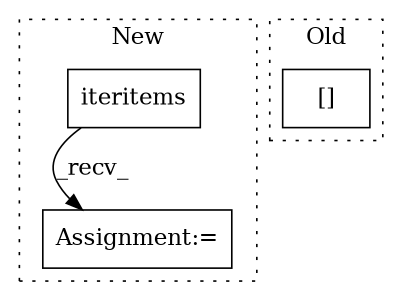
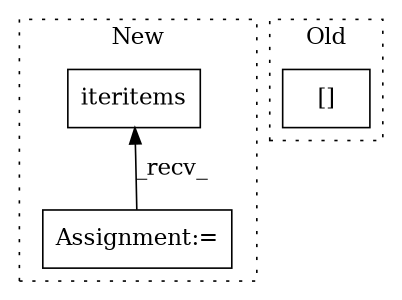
edge "iteritems" -> "Assignment:=": reversed
